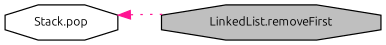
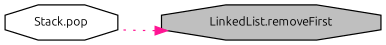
edge "LinkedList.removeFirst" -> "Stack.pop": reversed
